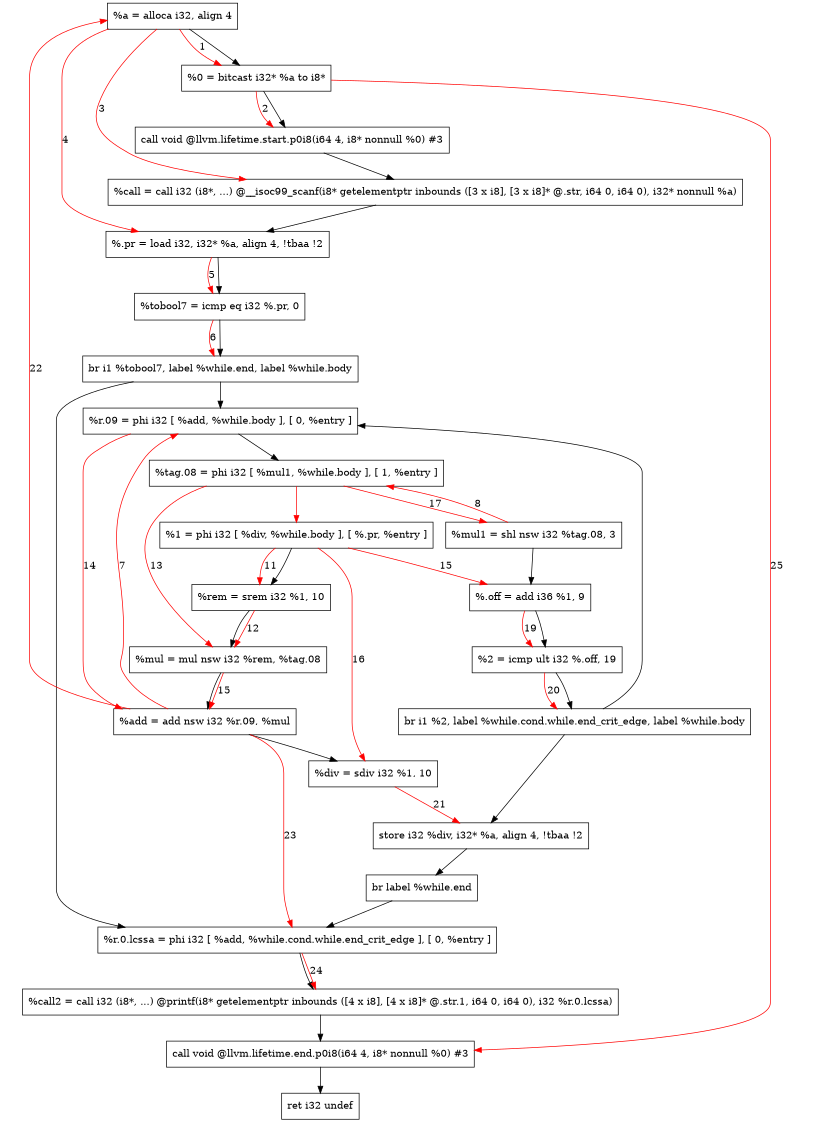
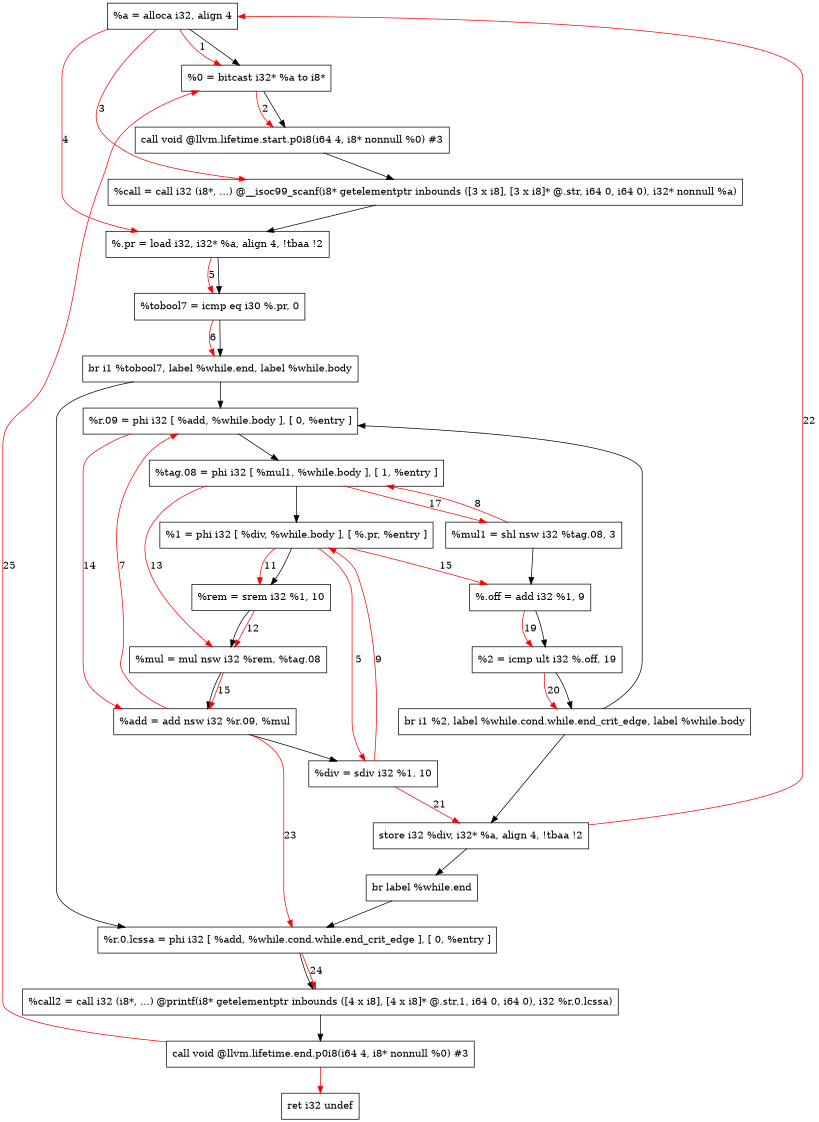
node "%tobool7 = icmp eq i32 %.pr, 0": label "%tobool7 = icmp eq i32 %.pr, 0" -> "%tobool7 = icmp eq i30 %.pr, 0"
edge "%add = add nsw i32 %r.09, %mul" -> "%a = alloca i32, align 4": now "store i32 %div, i32* %a, align 4, !tbaa !2" -> "%a = alloca i32, align 4"
edge "%0 = bitcast i32* %a to i8*" -> "call void @llvm.lifetime.end.p0i8(i64 4, i8* nonnull %0) #3": reversed
edge "%tag.08 = phi i32 [ %mul1, %while.body ], [ 1, %entry ]" -> "%1 = phi i32 [ %div, %while.body ], [ %.pr, %entry ]": color red -> black
node "%.off = add i36 %1, 9": label "%.off = add i36 %1, 9" -> "%.off = add i32 %1, 9"
edge "%div = sdiv i32 %1, 10" -> "%1 = phi i32 [ %div, %while.body ], [ %.pr, %entry ]": added, label "9"
edge "%1 = phi i32 [ %div, %while.body ], [ %.pr, %entry ]" -> "%div = sdiv i32 %1, 10": label "16" -> "5"
edge "call void @llvm.lifetime.end.p0i8(i64 4, i8* nonnull %0) #3" -> "ret i32 undef": color black -> red
